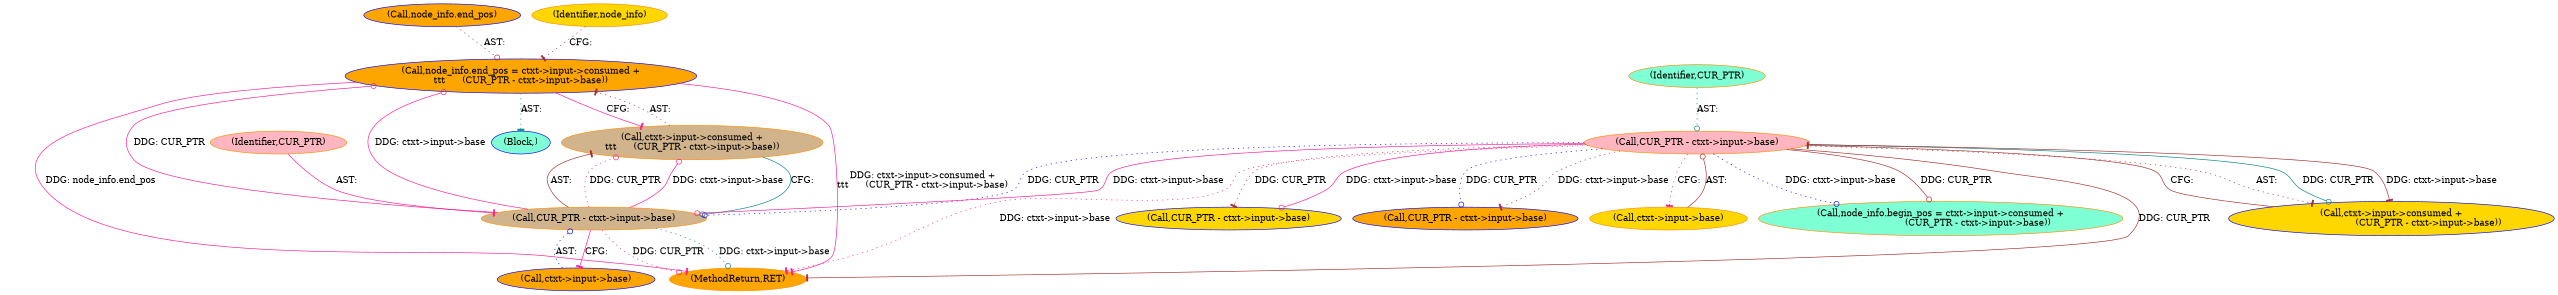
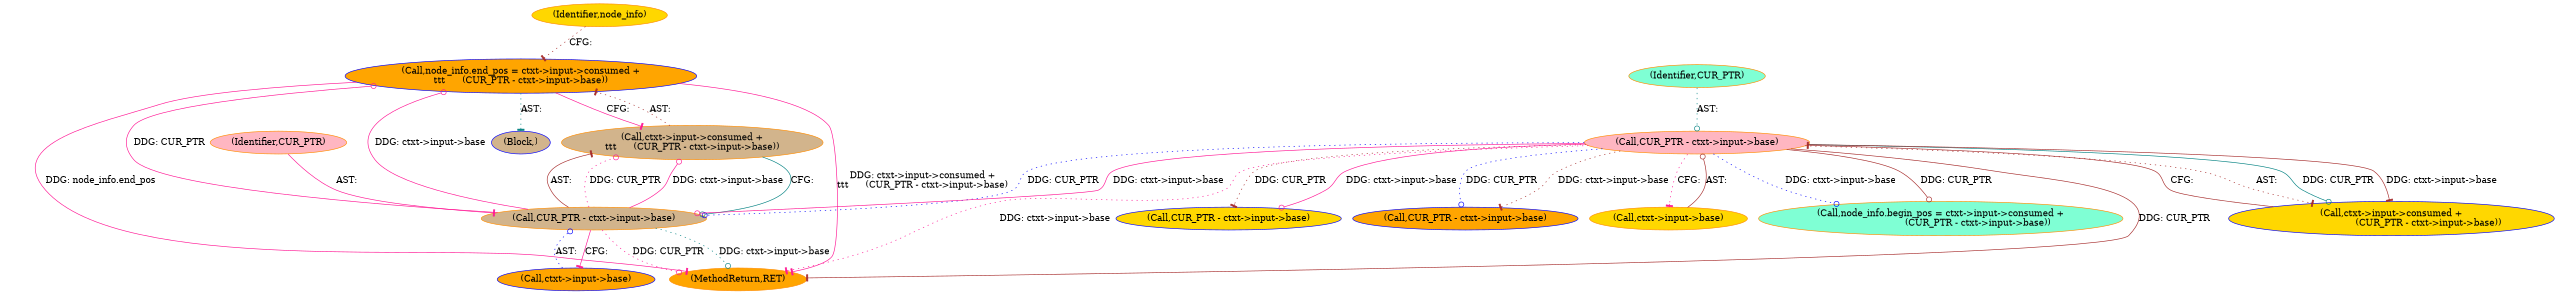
node "(Call,node_info.end_pos)": removed
node "(Block,)": fillcolor aquamarine -> tan
